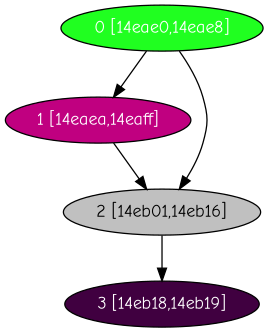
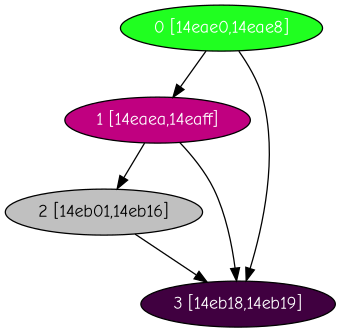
edge "0 [14eae0,14eae8]" -> "2 [14eb01,14eb16]": now "0 [14eae0,14eae8]" -> "3 [14eb18,14eb19]"
edge "1 [14eaea,14eaff]" -> "3 [14eb18,14eb19]": added
